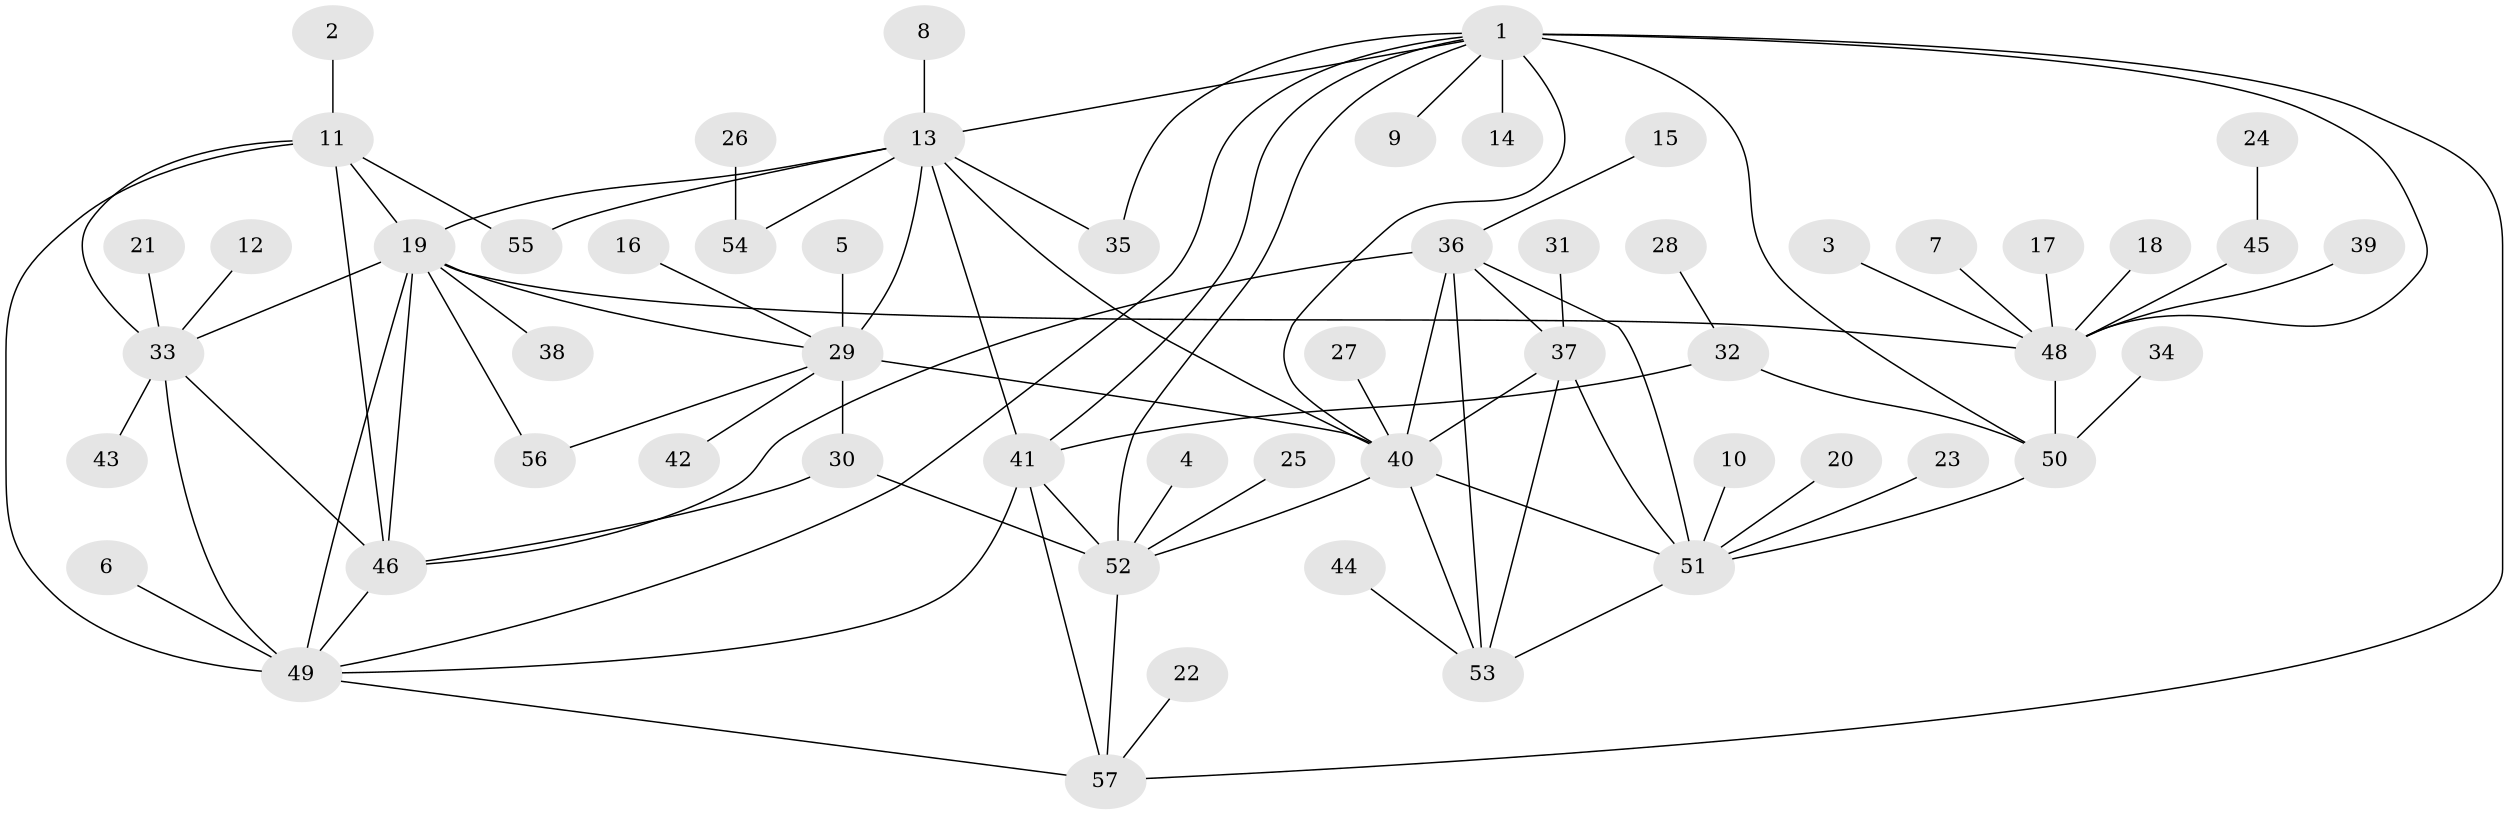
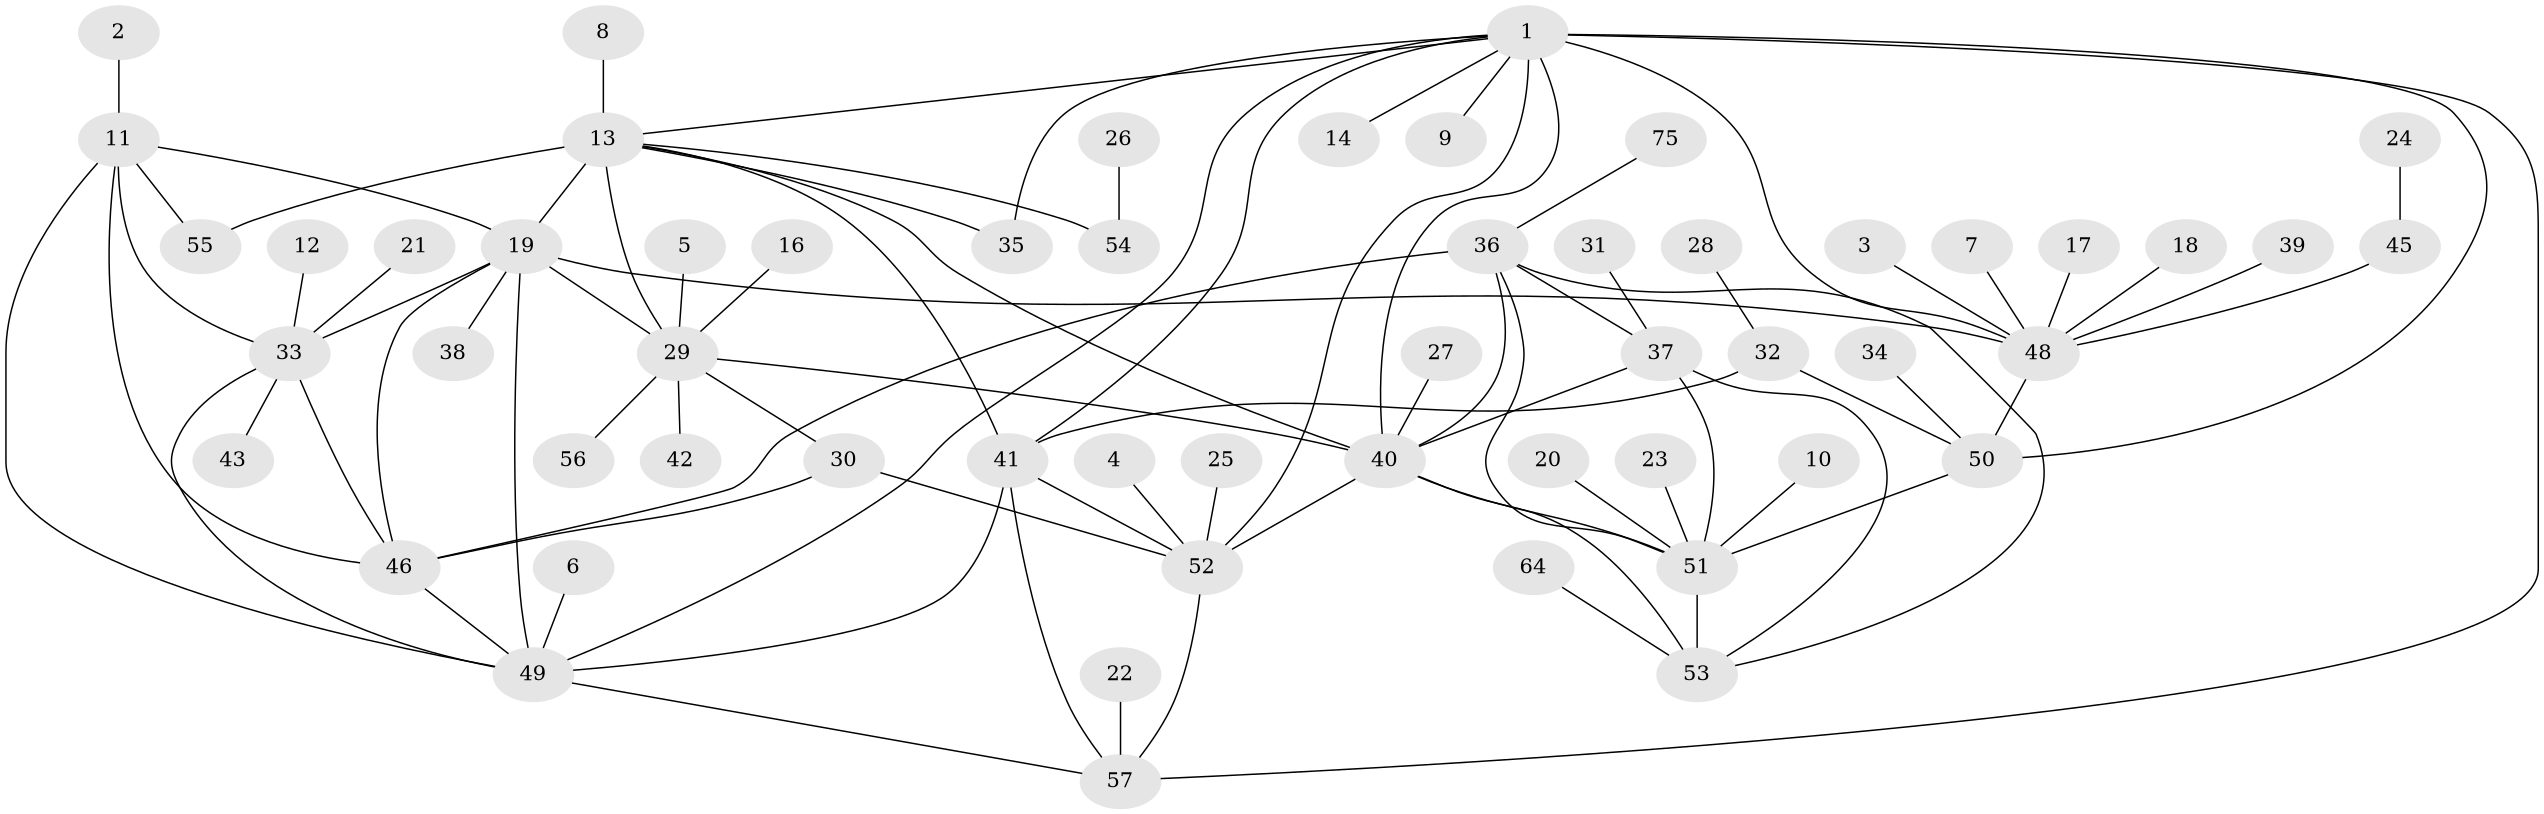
node "15": label "15" -> "75"
edge "19" -- "56": removed
node "44": label "44" -> "64"
